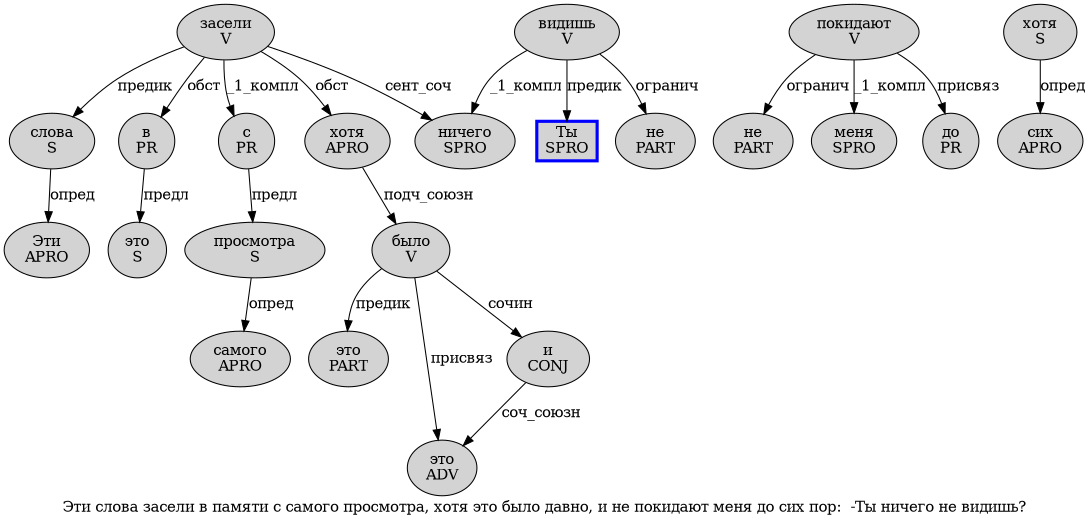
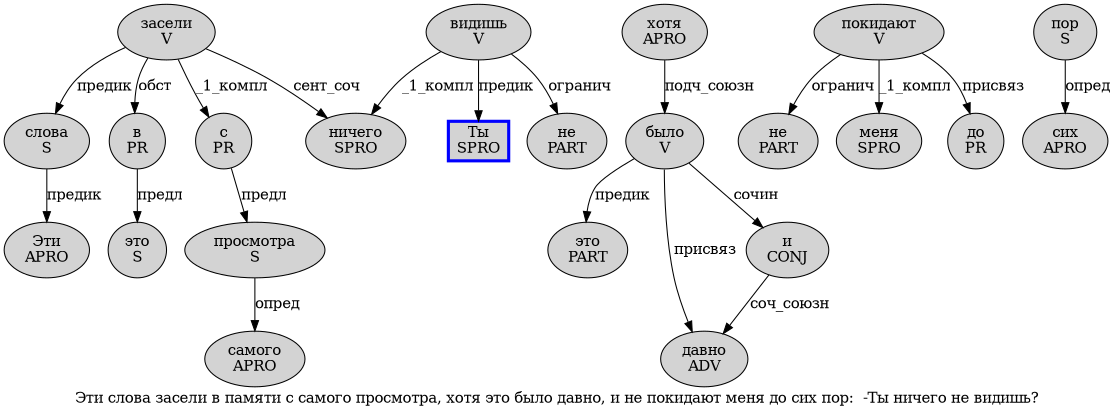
node "хотя S": label "хотя S" -> "пор S"
edge "засели V" -> "хотя APRO": removed, label "обст"
edge "слова S" -> "Эти APRO": label "опред" -> "предик"
node "это ADV": label "это ADV" -> "давно ADV"
